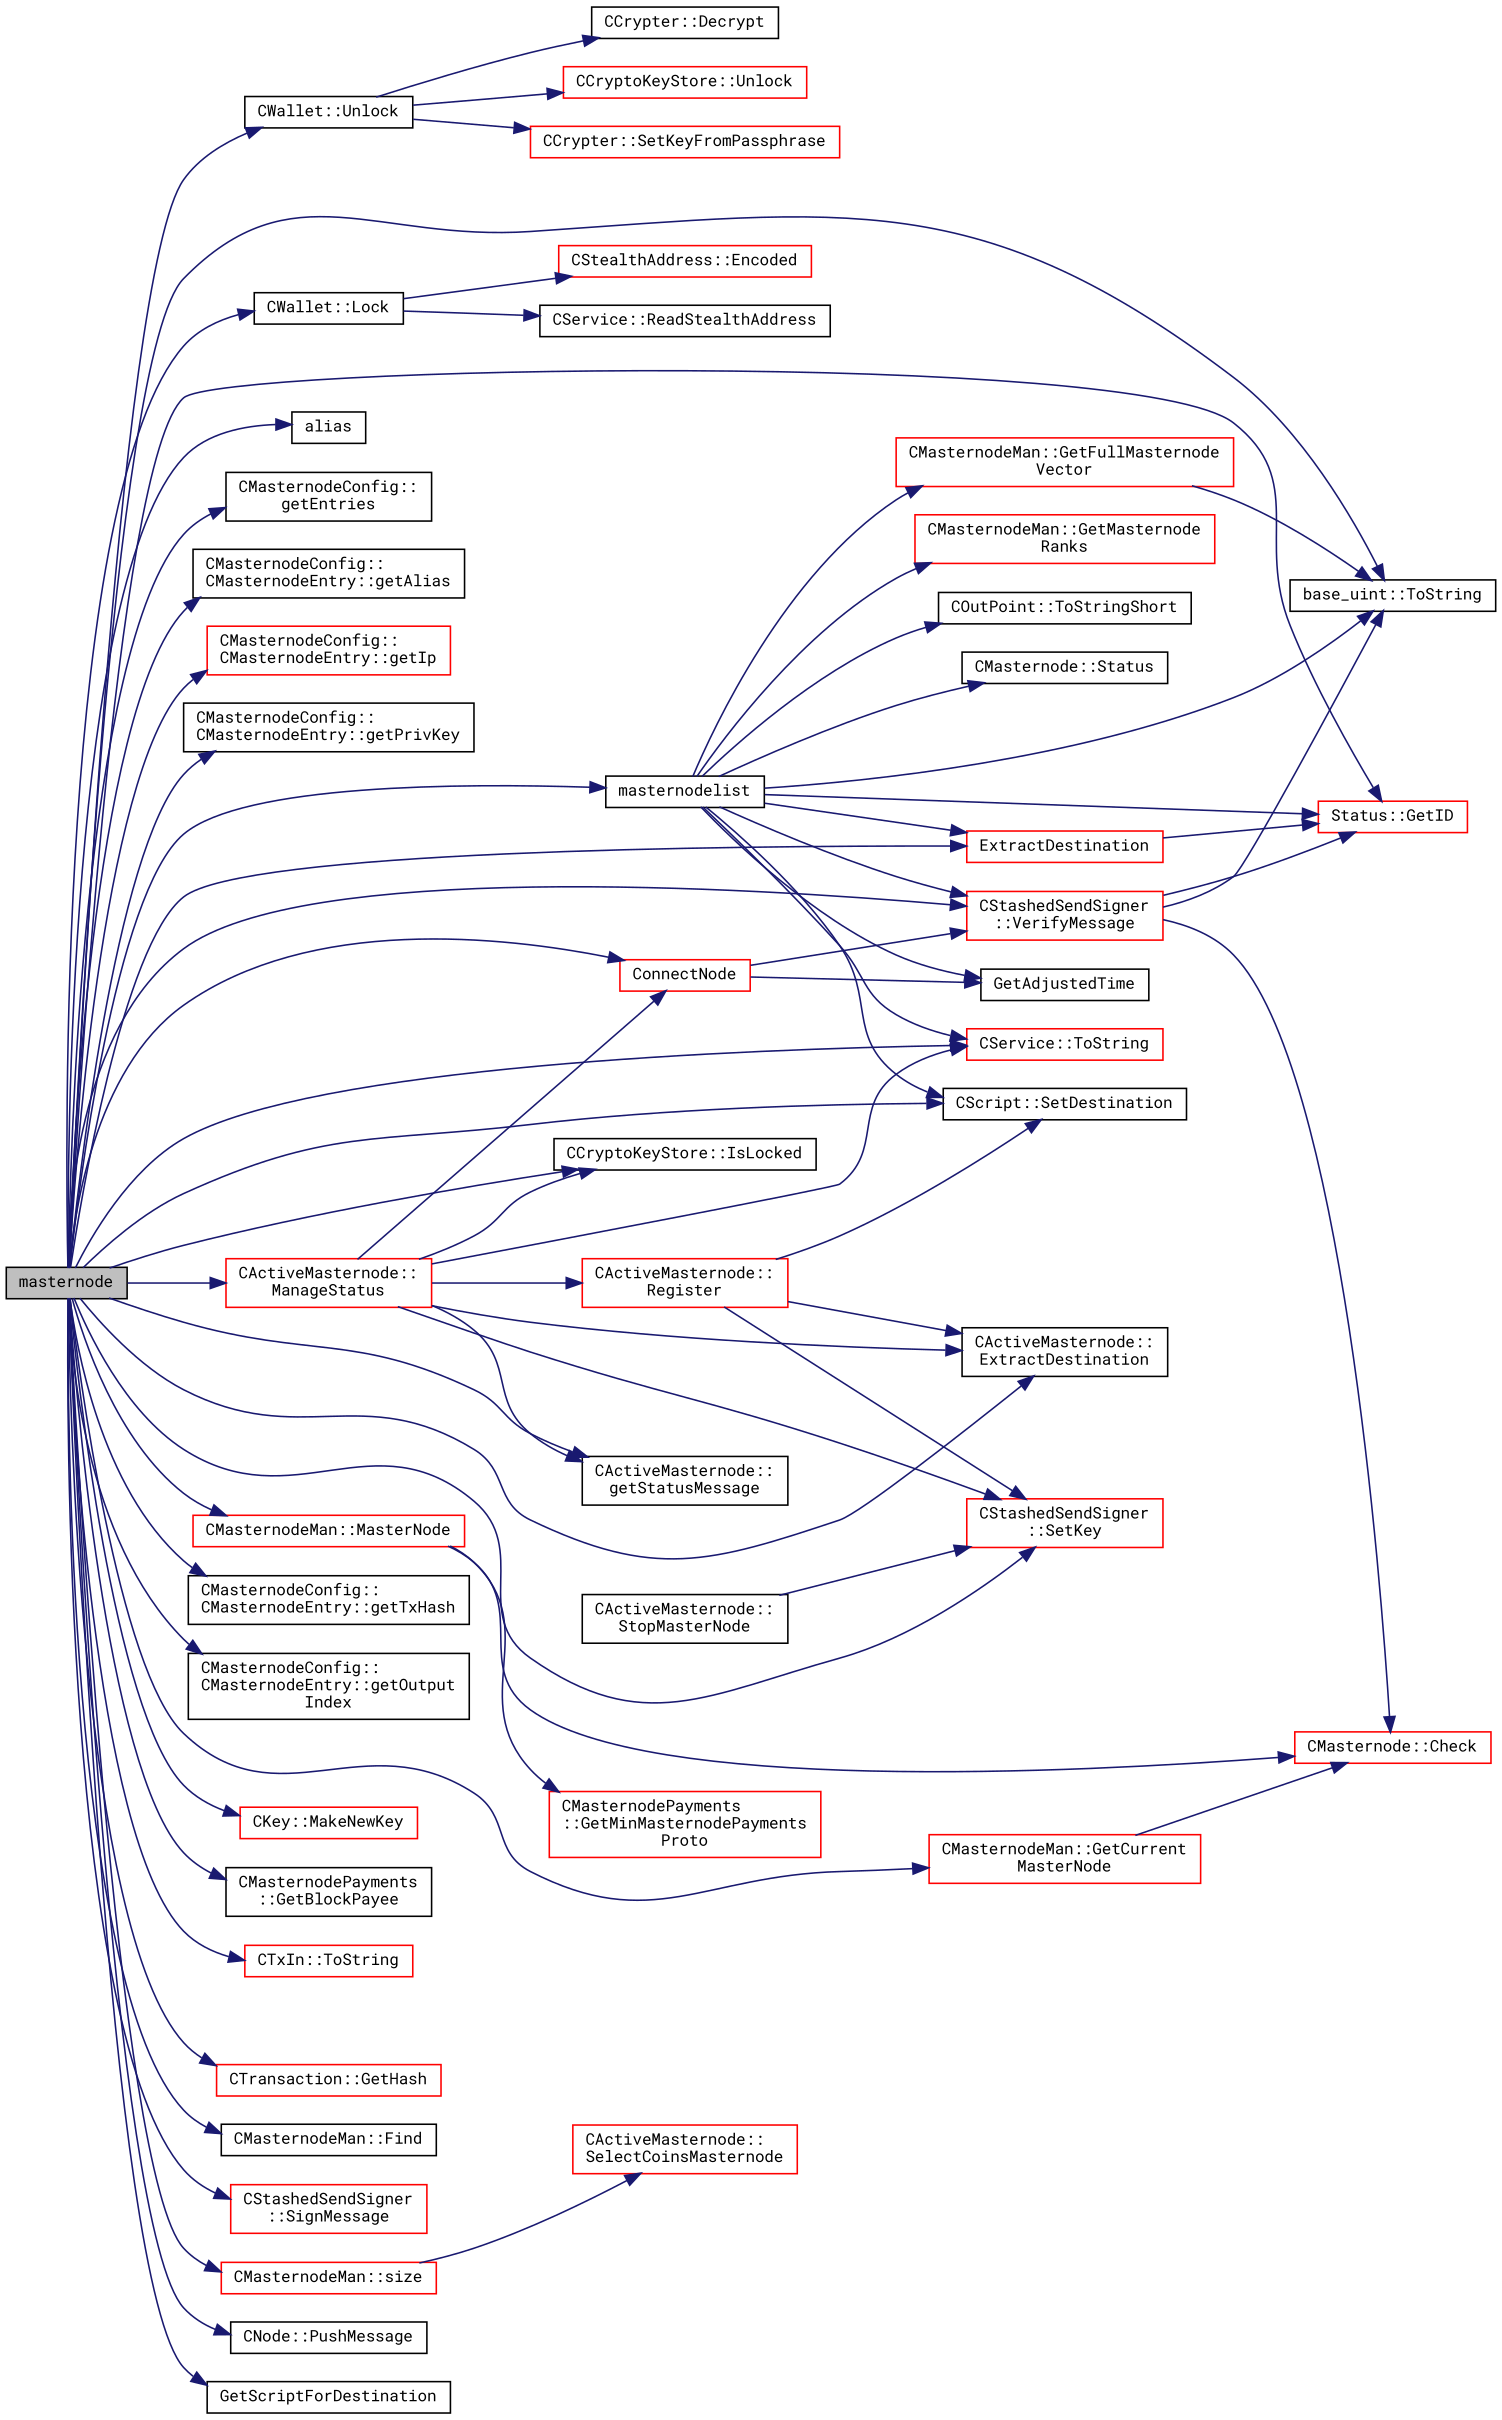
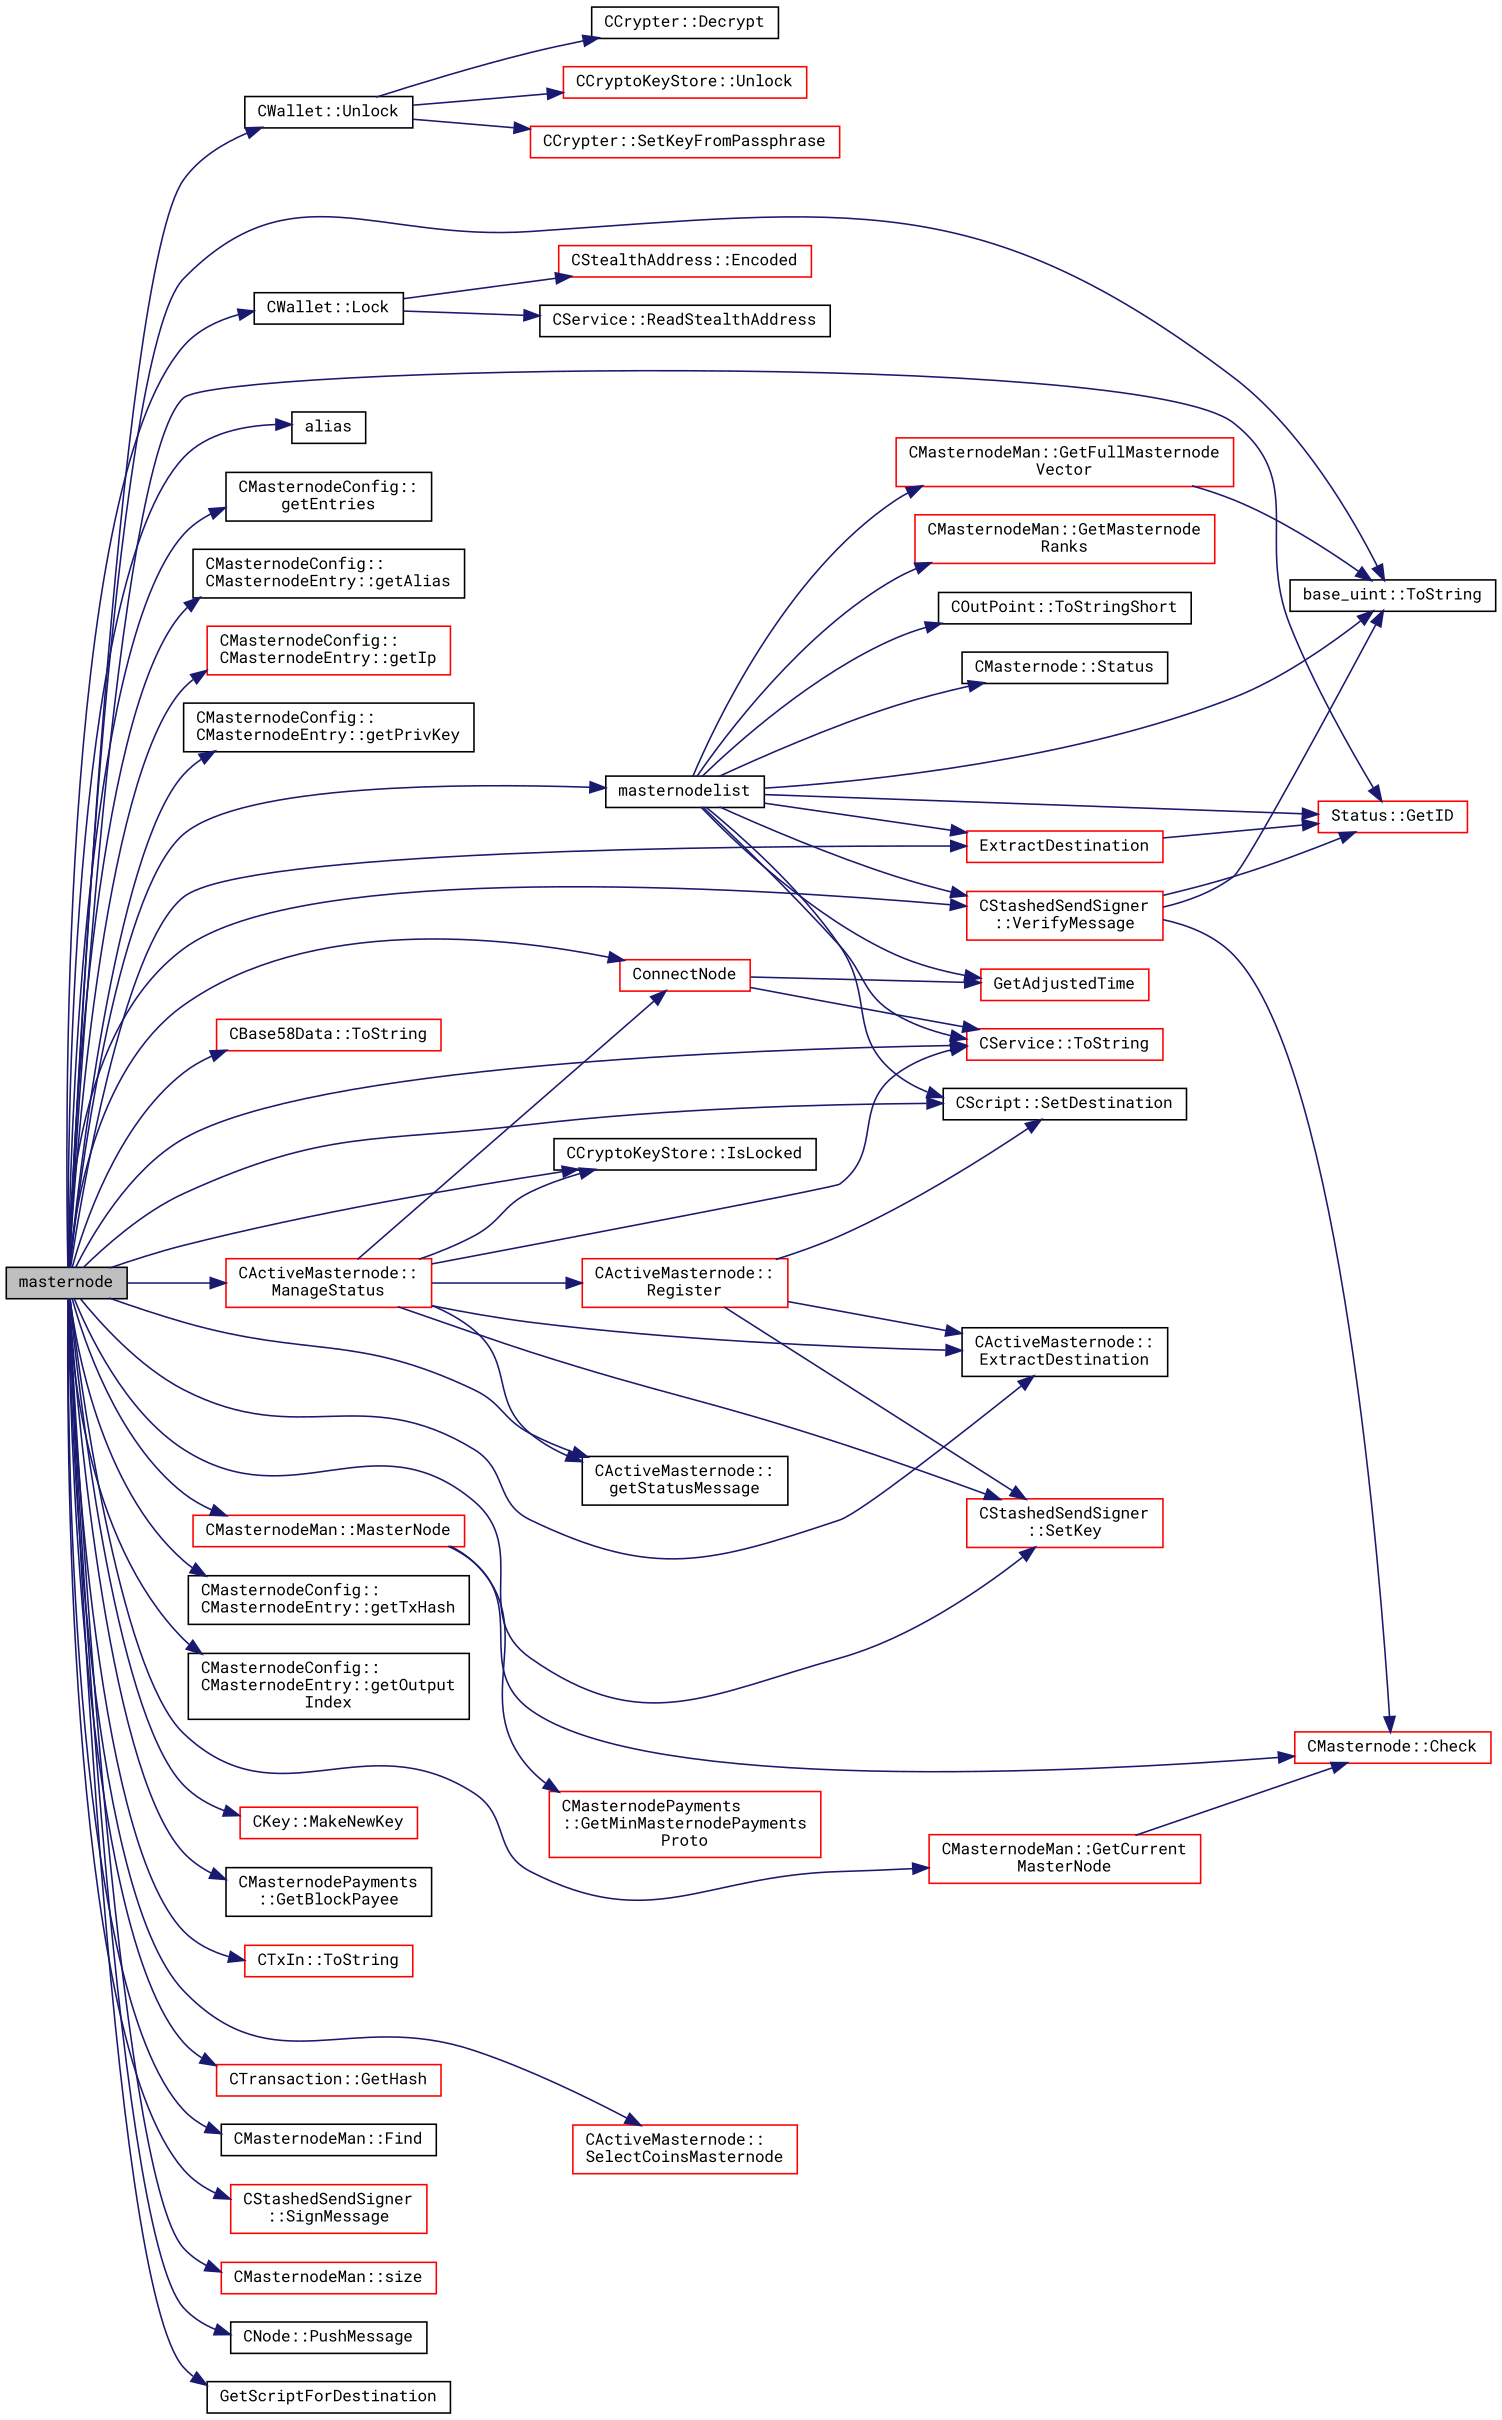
edge "ConnectNode" -> "CStashedSendSigner ::VerifyMessage": now "ConnectNode" -> "CService::ToString"
node "GetAdjustedTime": color black -> red
node "CBase58Data::ToString": added
node "CActiveMasternode:: StopMasterNode": removed
edge "CMasternodeMan::size" -> "CActiveMasternode:: SelectCoinsMasternode": now "masternode" -> "CActiveMasternode:: SelectCoinsMasternode"
